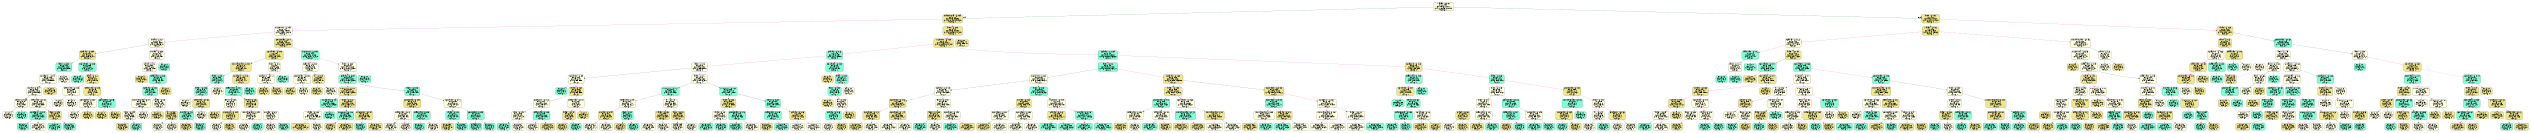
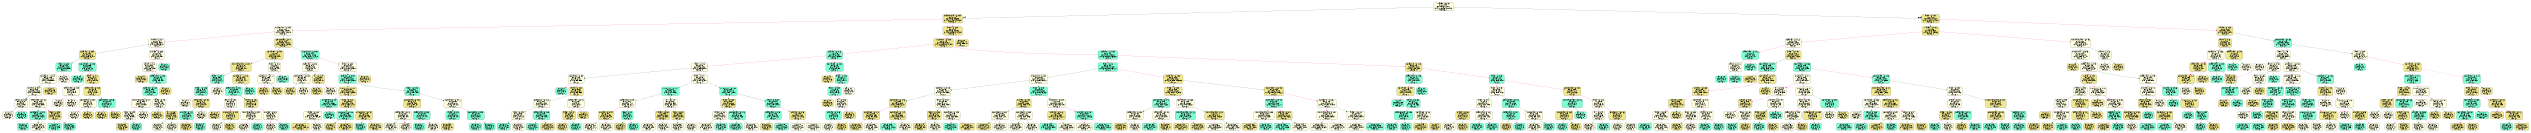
node "gini = 0.0 track = 11 value = [16, 0] class = 0": label "gini = 0.0 track = 11 value = [16, 0] class = 0" -> "gini = 0.0 samples = 11 value = [16, 0] class = 0"
node "gini = 0.0 samples = 11 value = [17, 0] class = 0": fillcolor aquamarine -> khaki
node "gini = 0.0 class = 27 value = [0, 46] class = 1": label "gini = 0.0 class = 27 value = [0, 46] class = 1" -> "gini = 0.0 samples = 27 value = [0, 46] class = 1"
node "gini = 0.0 samples = 101 value = [0, 162] class = 1": fillcolor khaki -> aquamarine
node "gini = 0.36 samples = 22 value = [8, 26] class = 1": removed
node "valence = 0.0 samples = 16 value = [0, 27] class = 1": label "valence = 0.0 samples = 16 value = [0, 27] class = 1" -> "gini = 0.0 samples = 16 value = [0, 27] class = 1"
node "gini = 0.41 samples = 17 value = [9, 22] class = 1": fillcolor lightyellow -> aquamarine
node "mode = 0.33 samples = 29 value = [8, 31] class = 1": label "mode = 0.33 samples = 29 value = [8, 31] class = 1" -> "gini = 0.33 samples = 29 value = [8, 31] class = 1"
node "gini = 0.01 samples = 879 value = [5, 1346] class = 1": fillcolor aquamarine -> lightyellow
node "gini = 0.35 samples = 947 value = [346, 1156] class = 1": fillcolor lightyellow -> aquamarine
node "gini = 0.49 samples = 48 value = [52, 38] class = 0": fillcolor aquamarine -> khaki
node "gini = 0.27 samples = 2733 value = [690, 3665] class = 1": fillcolor aquamarine -> lightyellow
node "gini = 0.2 samples = 3112 value = [554, 4324] class = 1": fillcolor aquamarine -> lightyellow
node "gini = 0.22 samples = 5918 value = [1209, 8189] samples = 1": label "gini = 0.22 samples = 5918 value = [1209, 8189] samples = 1" -> "gini = 0.22 samples = 5918 value = [1209, 8189] class = 1"
node "gini = 0.0 samples = 4 value = [6, 0] class = 0": label "gini = 0.0 samples = 4 value = [6, 0] class = 0" -> "gini = 0.0 tempo = 4 value = [6, 0] class = 0"
node "gini = 0.5 samples = 120 value = [94, 89] class = 0": fillcolor khaki -> aquamarine
node "gini = 0.26 samples = 125 value = [30, 161] class = 1": fillcolor aquamarine -> lightyellow
node "gini = 0.37 samples = 27 value = [9, 28] class = 1": added
node "gini = 0.48 samples = 4 value = [3, 2] class = 0": removed
node "gini = 0.5 samples = 8 value = [7, 8] class = 1": fillcolor aquamarine -> khaki
node "gini = 0.21 samples = 22 value = [4, 30] class = 1": fillcolor khaki -> aquamarine
node "gini = 0.08 samples = 196 value = [14, 309] class = 1": fillcolor khaki -> aquamarine
node "gini = 0.08 samples = 29 value = [2, 46] class = 1": added
node "gini = 0.0 samples = 19 value = [0, 33] class = 1": added
node "gini = 0.0 samples = 4 value = [0, 4] class = 1": fillcolor aquamarine -> lightyellow
